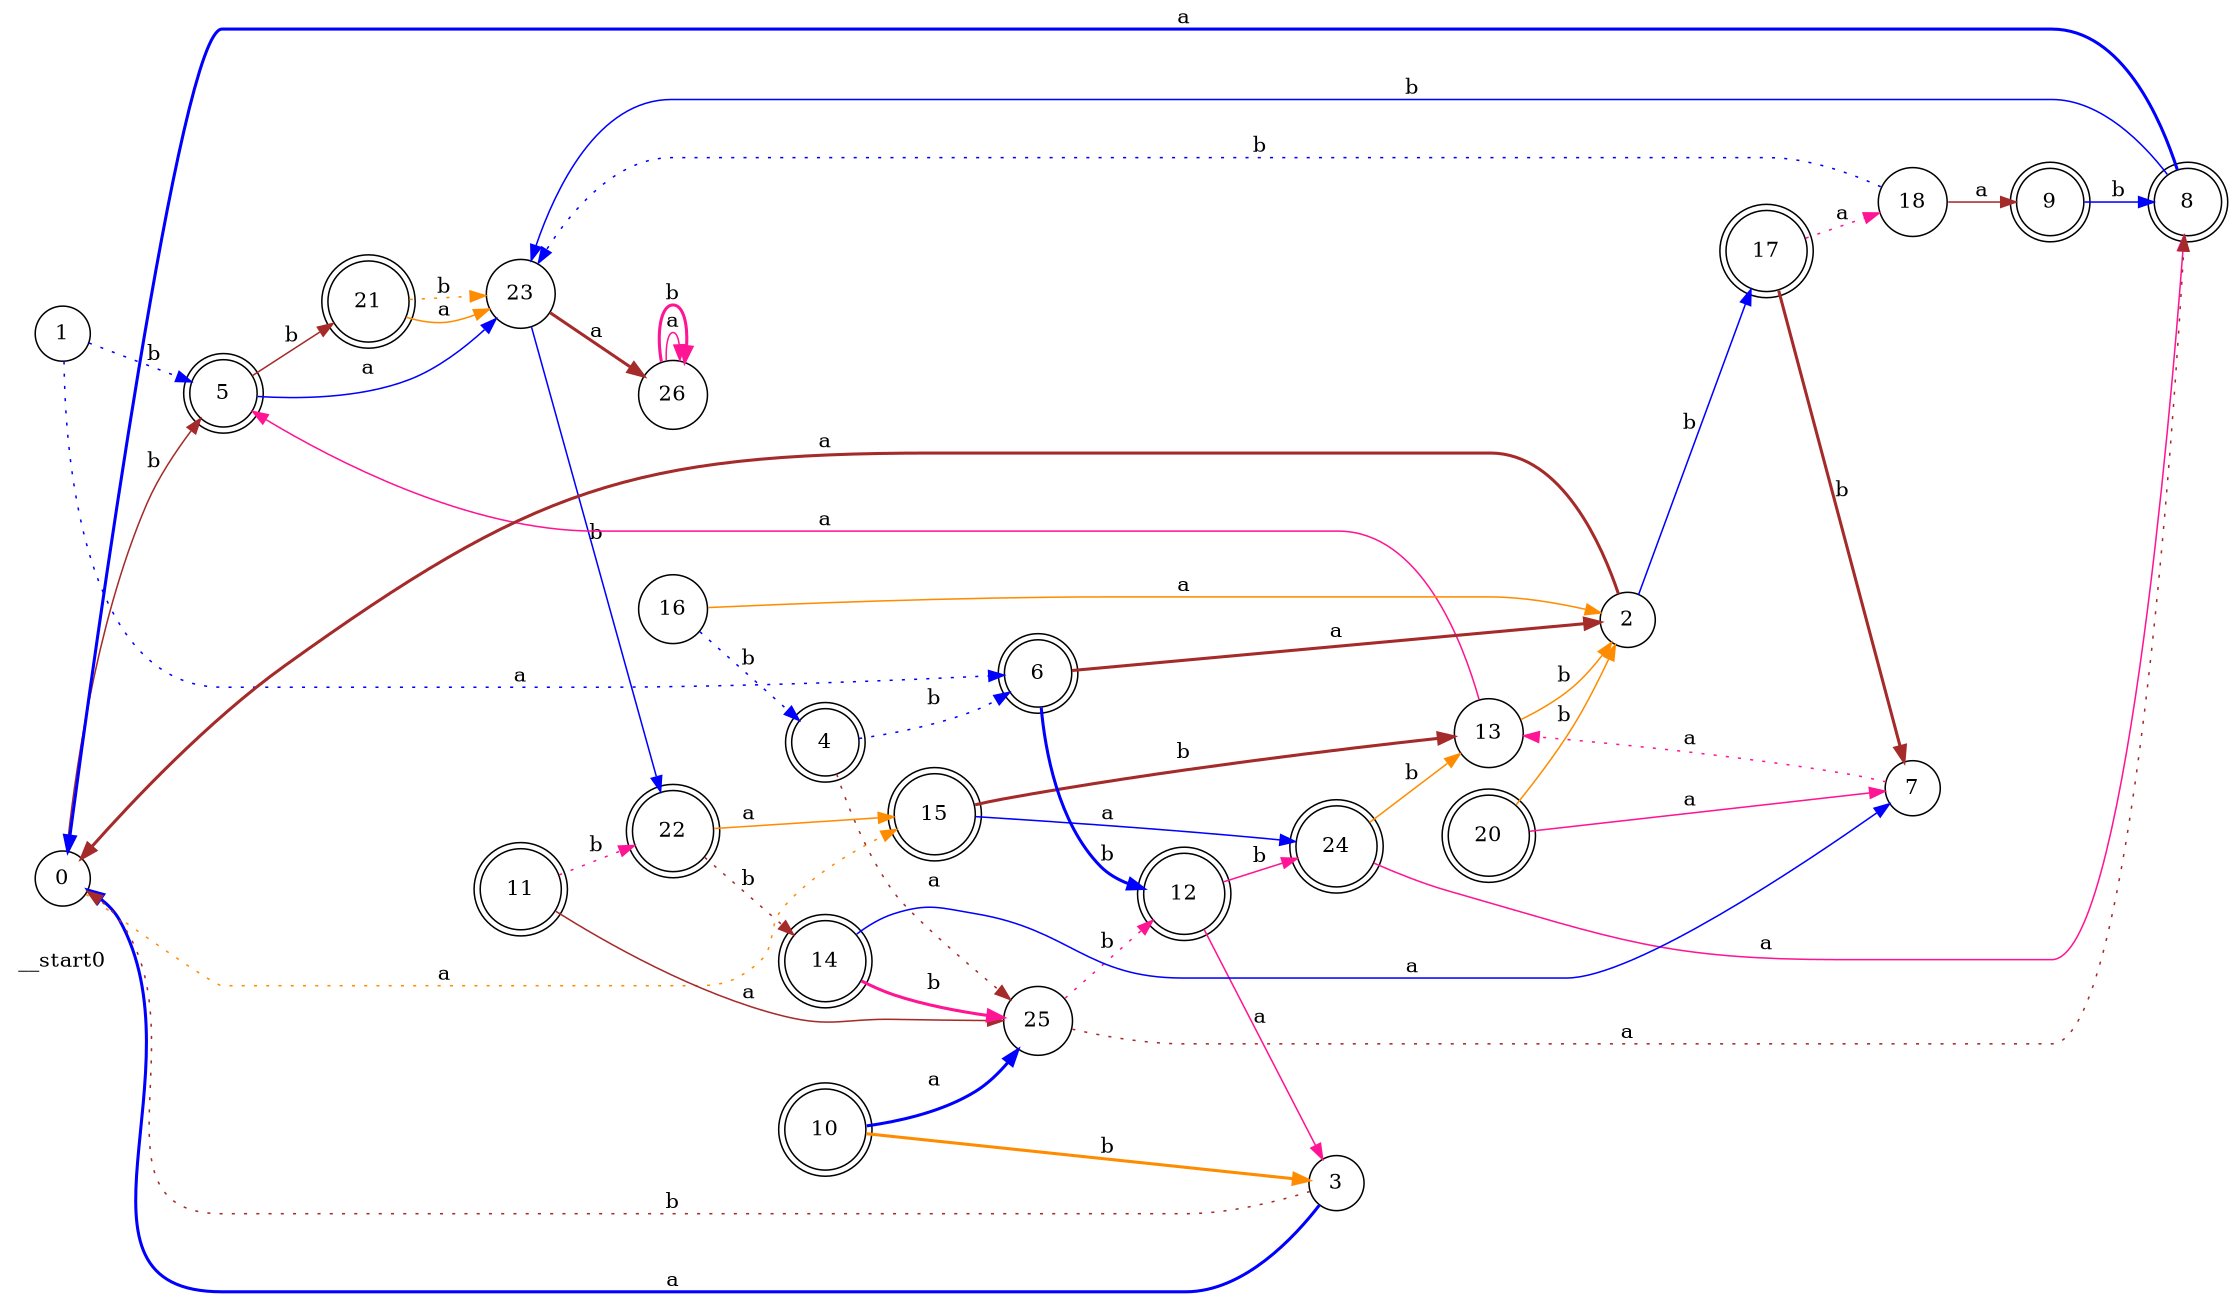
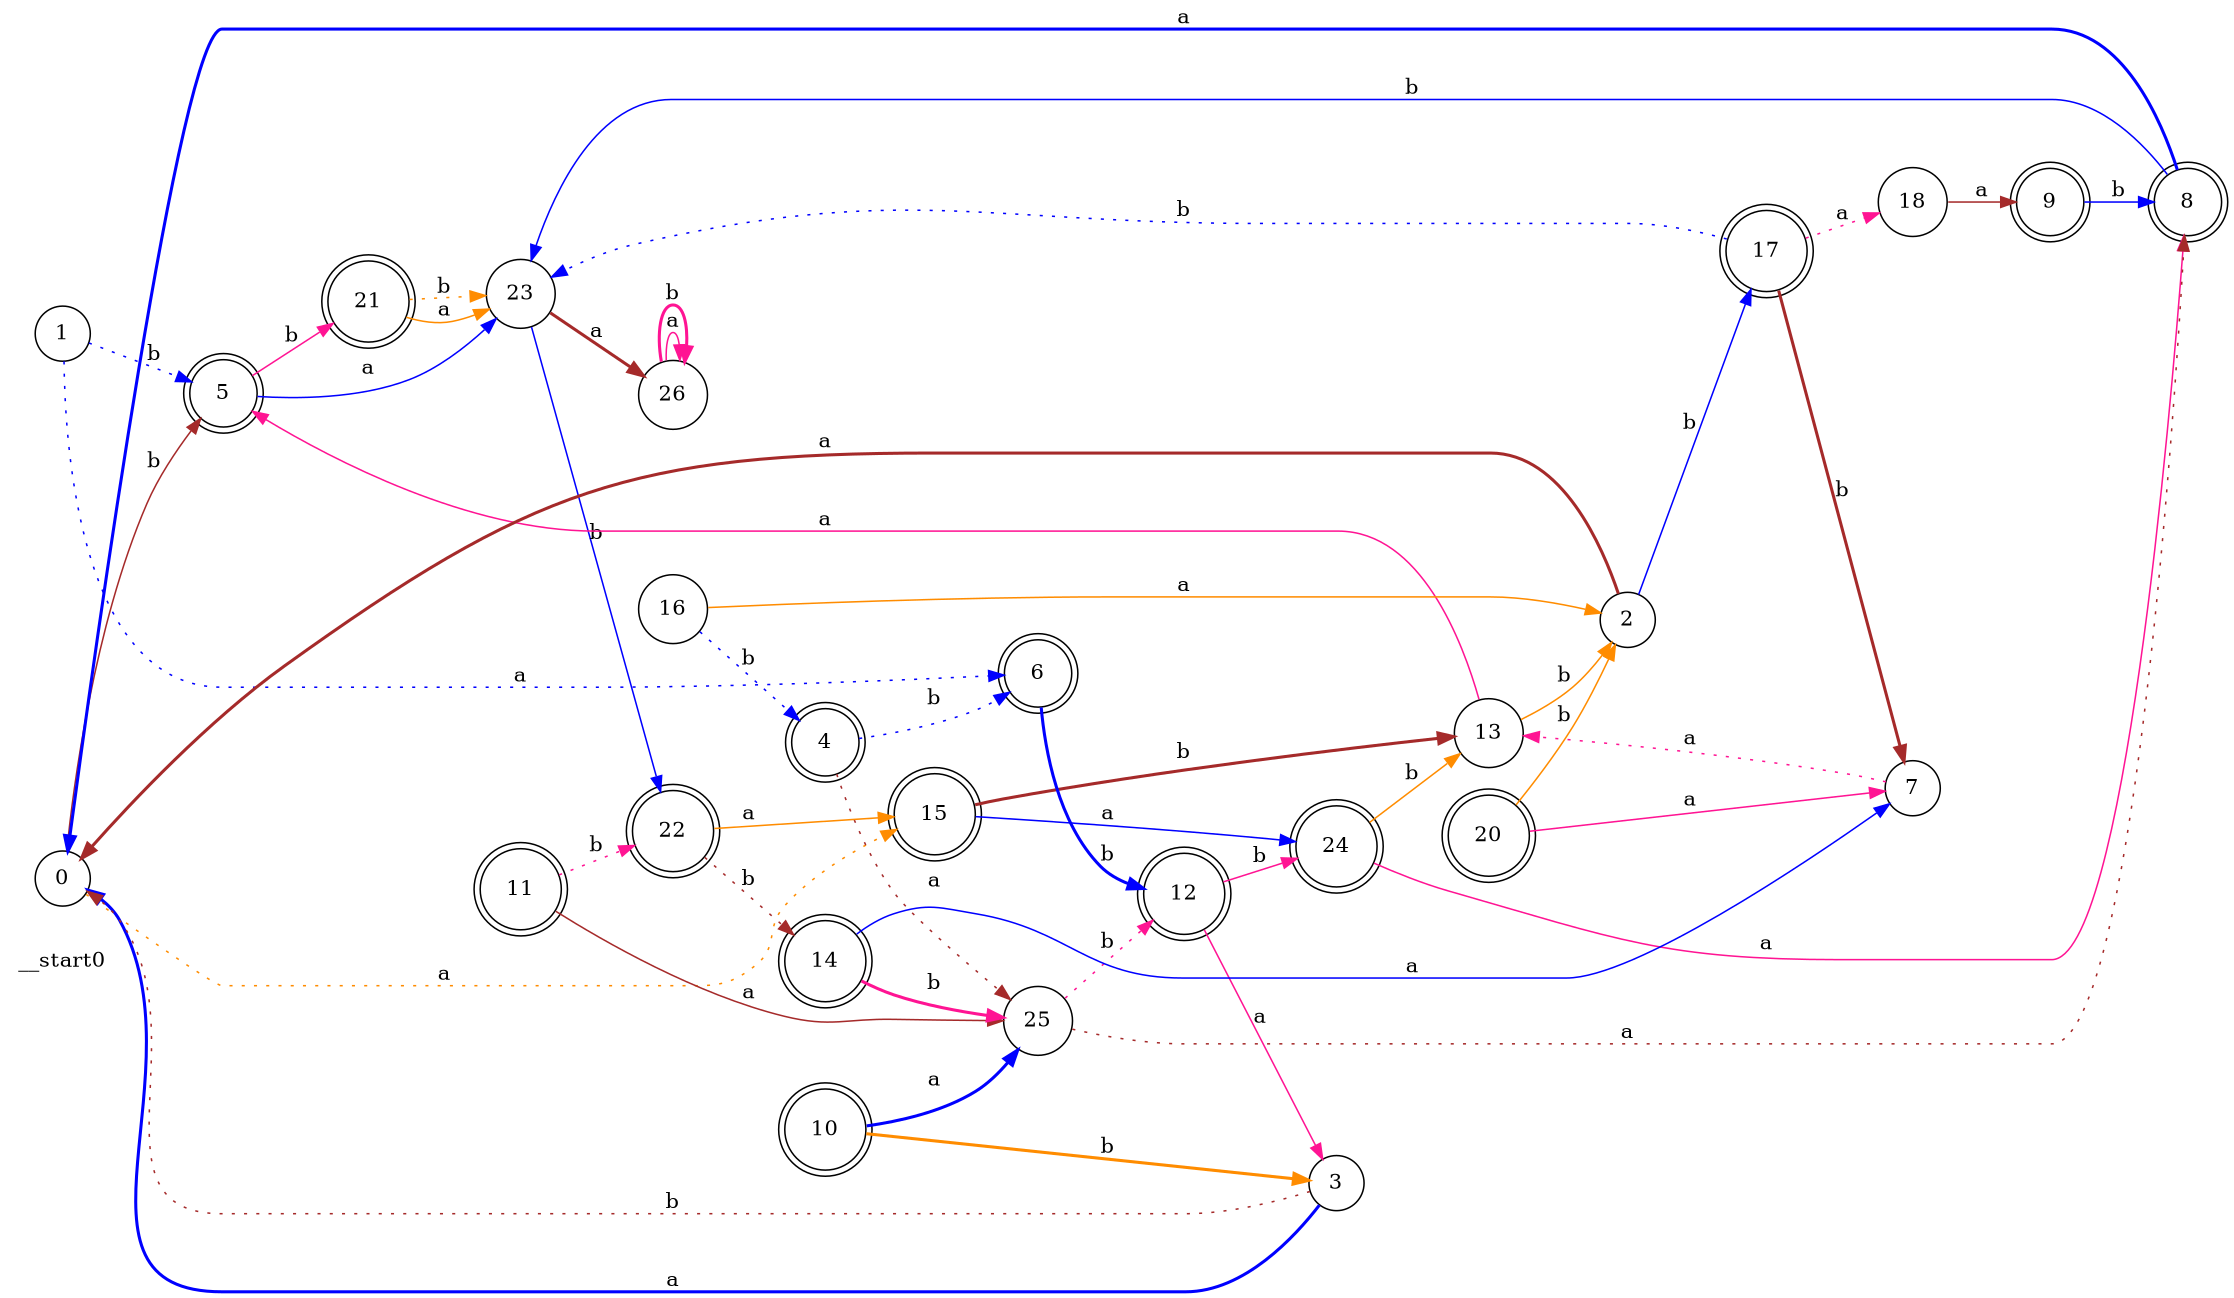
edge "18" -> "23": now "17" -> "23"
edge "5" -> "21": color brown -> deeppink
edge "6" -> "2": removed, label "a"
